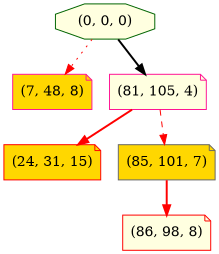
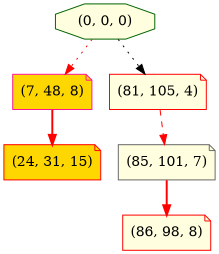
edge "(0, 0, 0)" -> "(81, 105, 4)": style bold -> dotted
node "(81, 105, 4)": color deeppink -> red
edge "(81, 105, 4)" -> "(24, 31, 15)": now "(7, 48, 8)" -> "(24, 31, 15)"
node "(85, 101, 7)": fillcolor gold -> lightyellow
